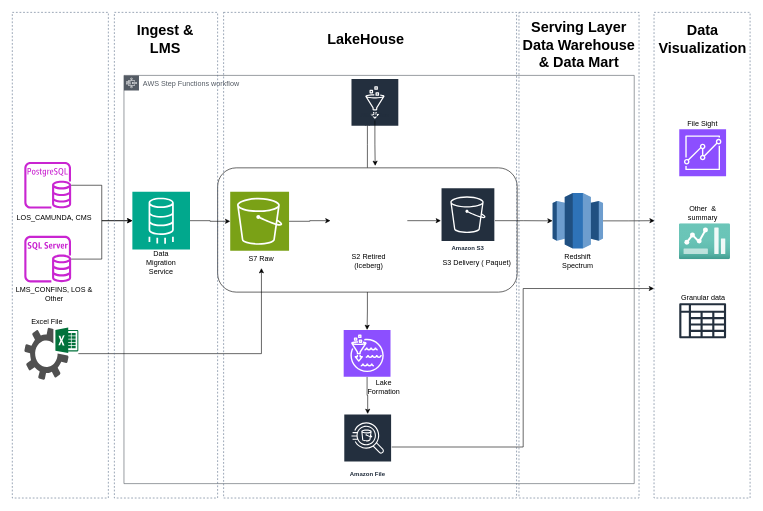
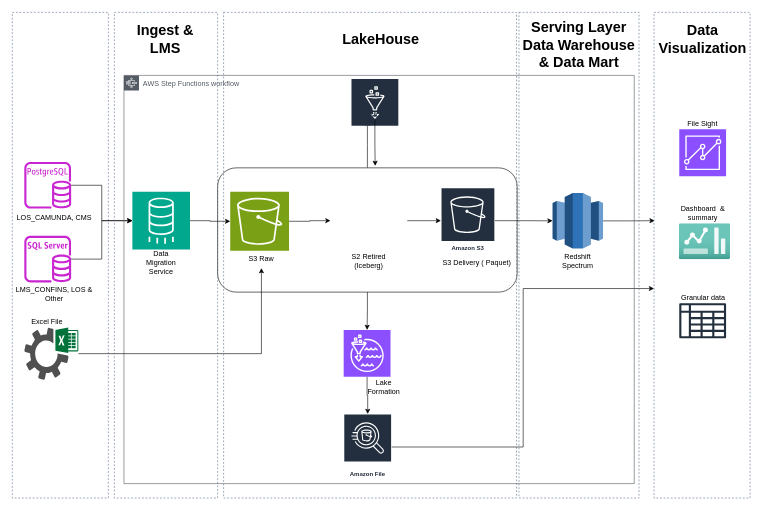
node "LakeHouse": moved (366, 39) -> (381, 39)
node "Other & summary": label "Other & summary" -> "Dashboard & summary"
node "S7 Raw": label "S7 Raw" -> "S3 Raw"
